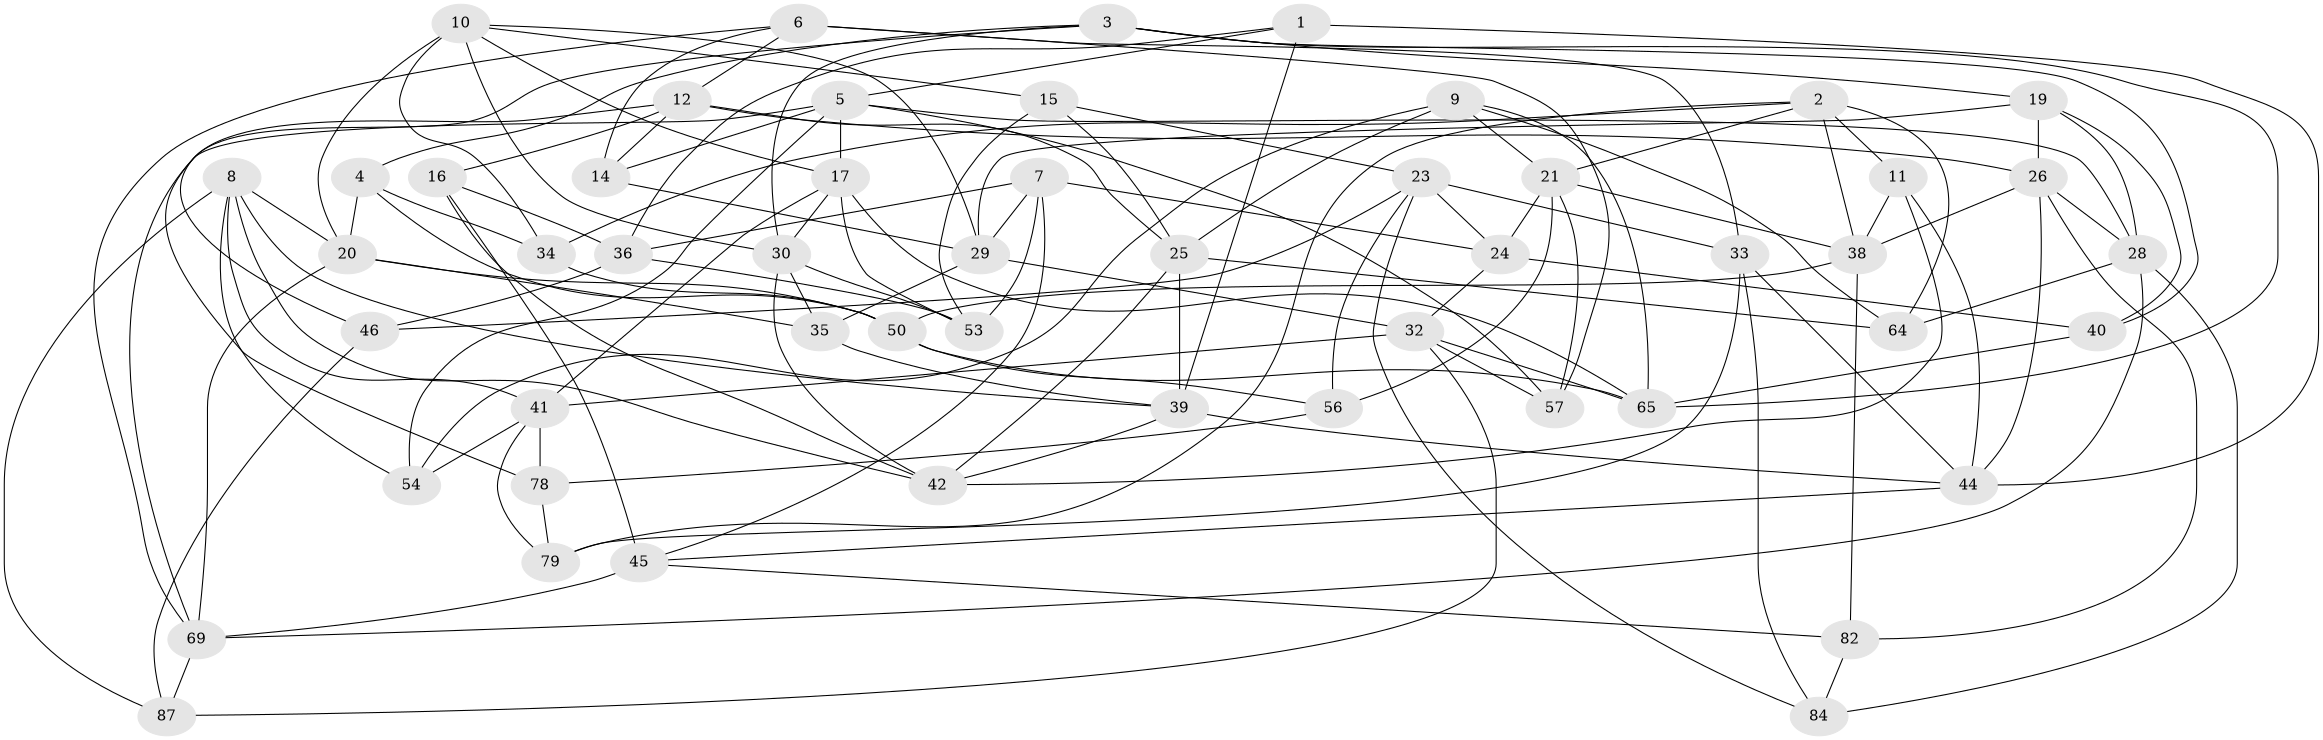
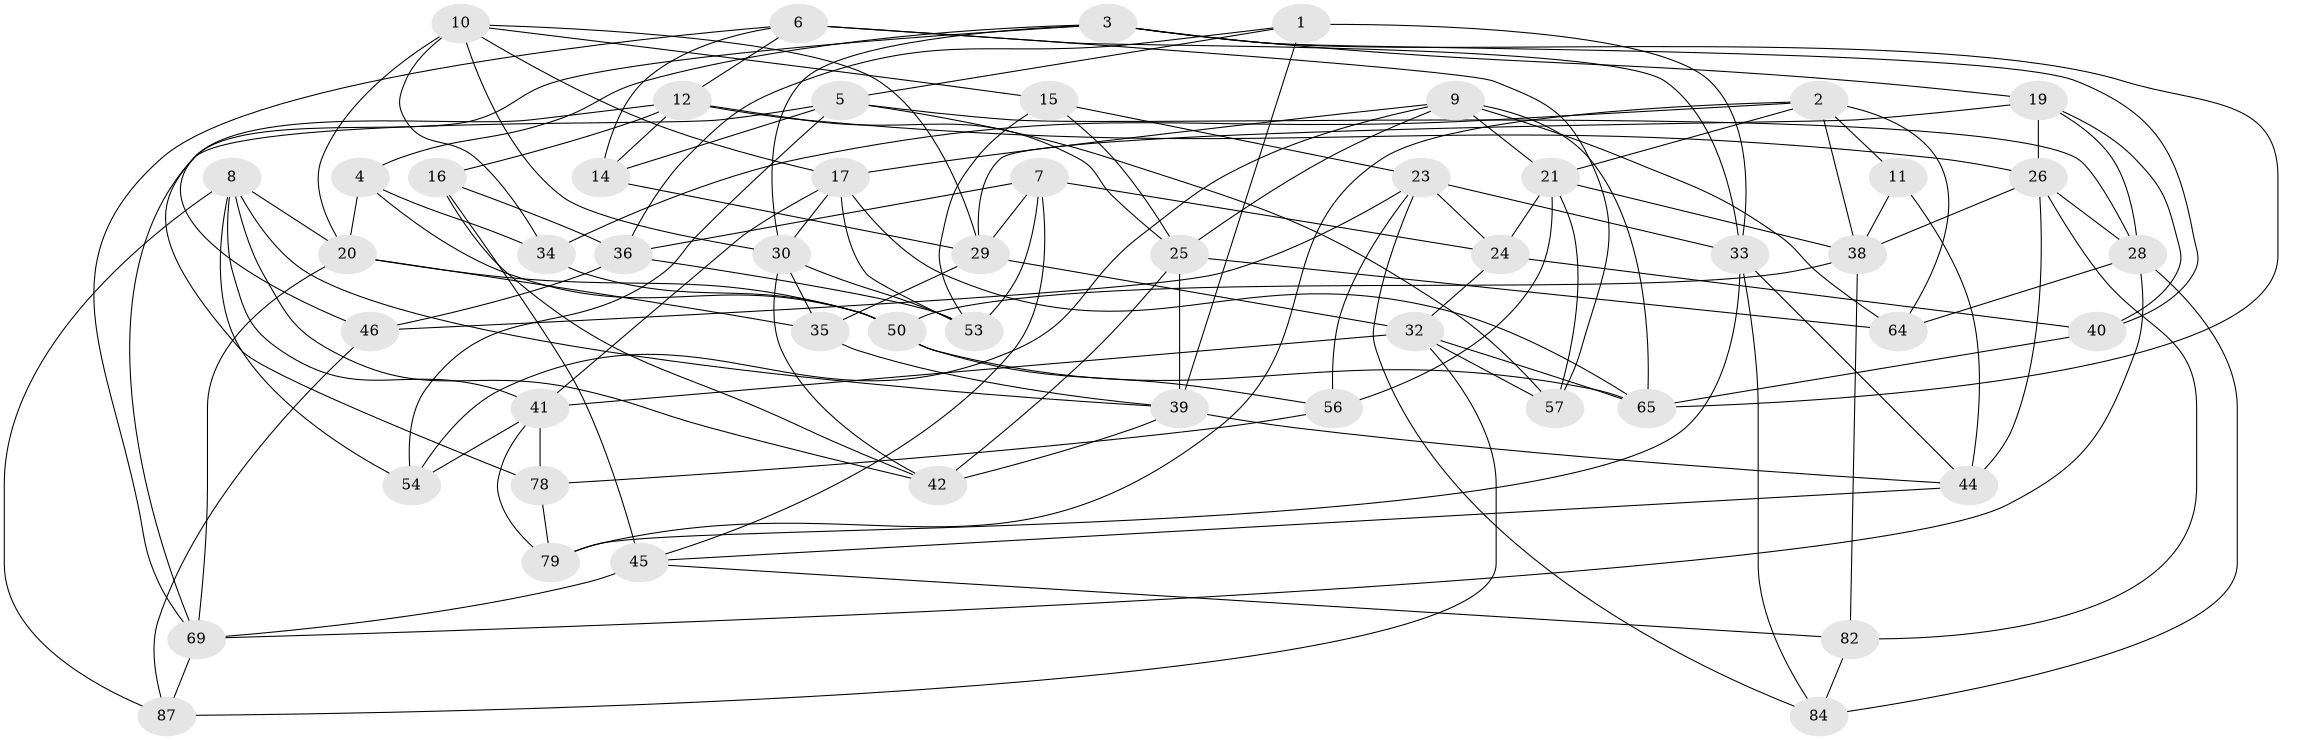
edge "1" -- "44": now "1" -- "33"
edge "5" -- "17": now "9" -- "17"
edge "11" -- "42": removed
